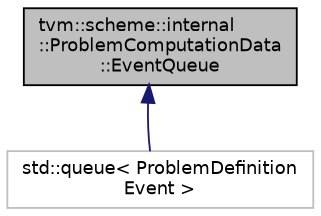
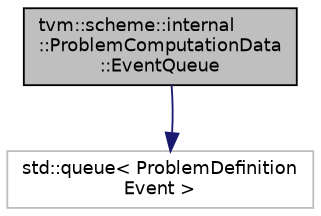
edge "std::queue< ProblemDefinition Event >" -> "tvm::scheme::internal ::ProblemComputationData ::EventQueue": reversed
